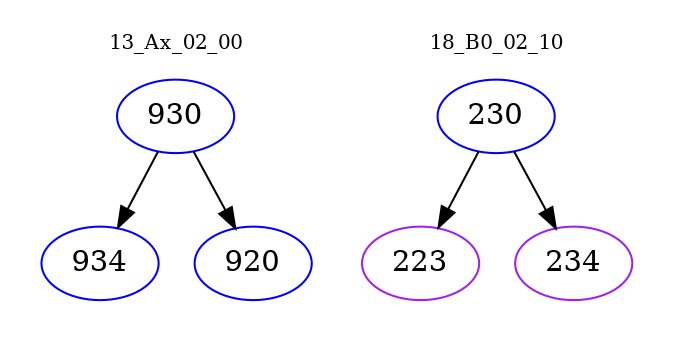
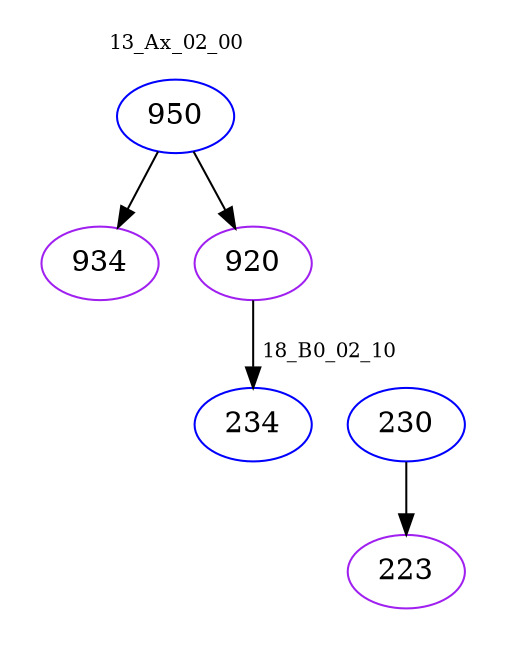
node "930": label "930" -> "950"
edge "230" -> "234": now "920" -> "234"
node "934": color blue -> purple
node "920": color blue -> purple
node "234": color purple -> blue
